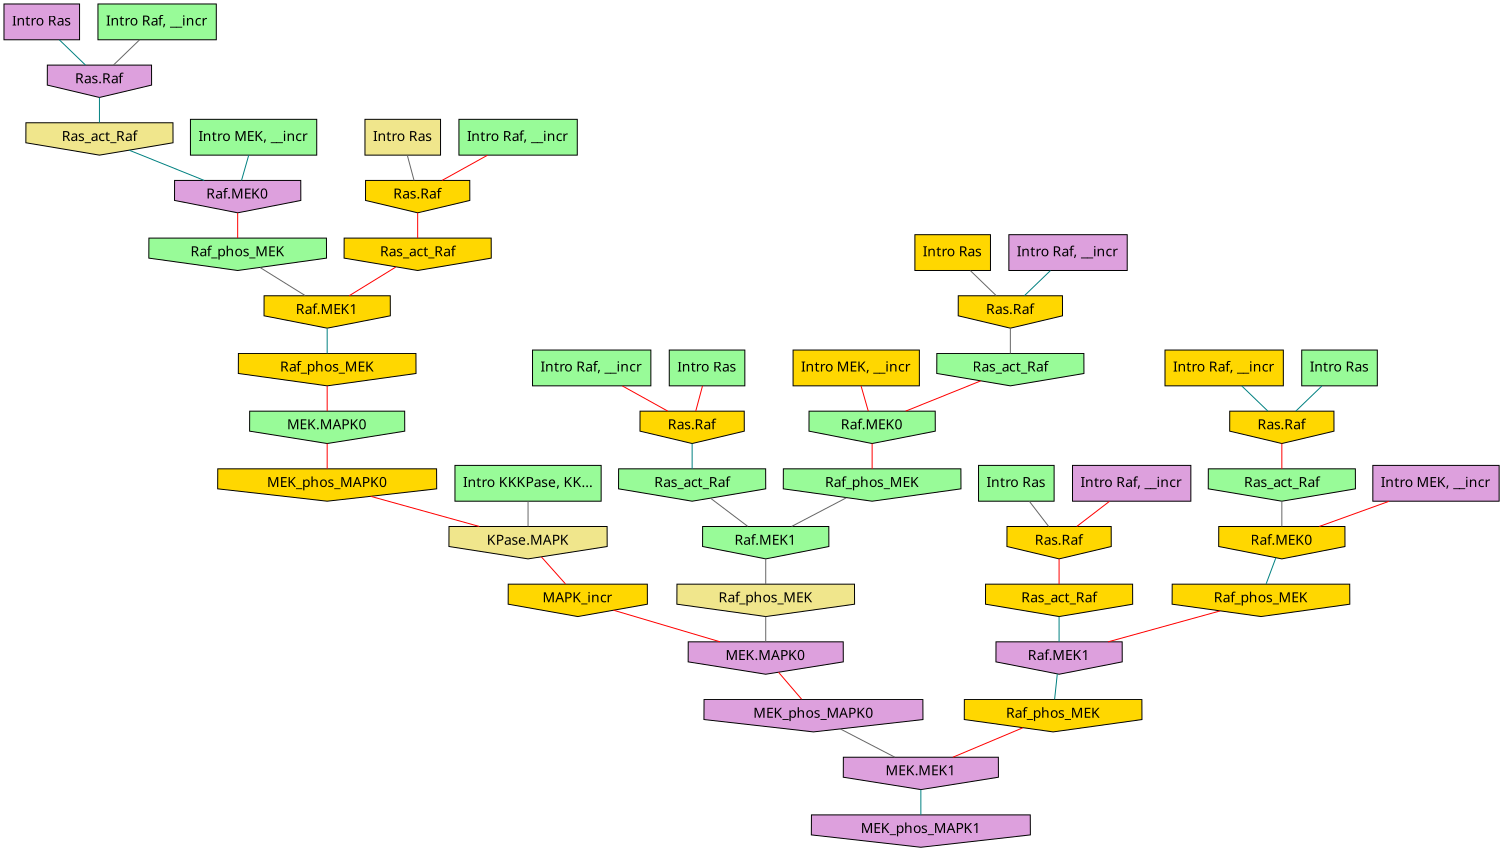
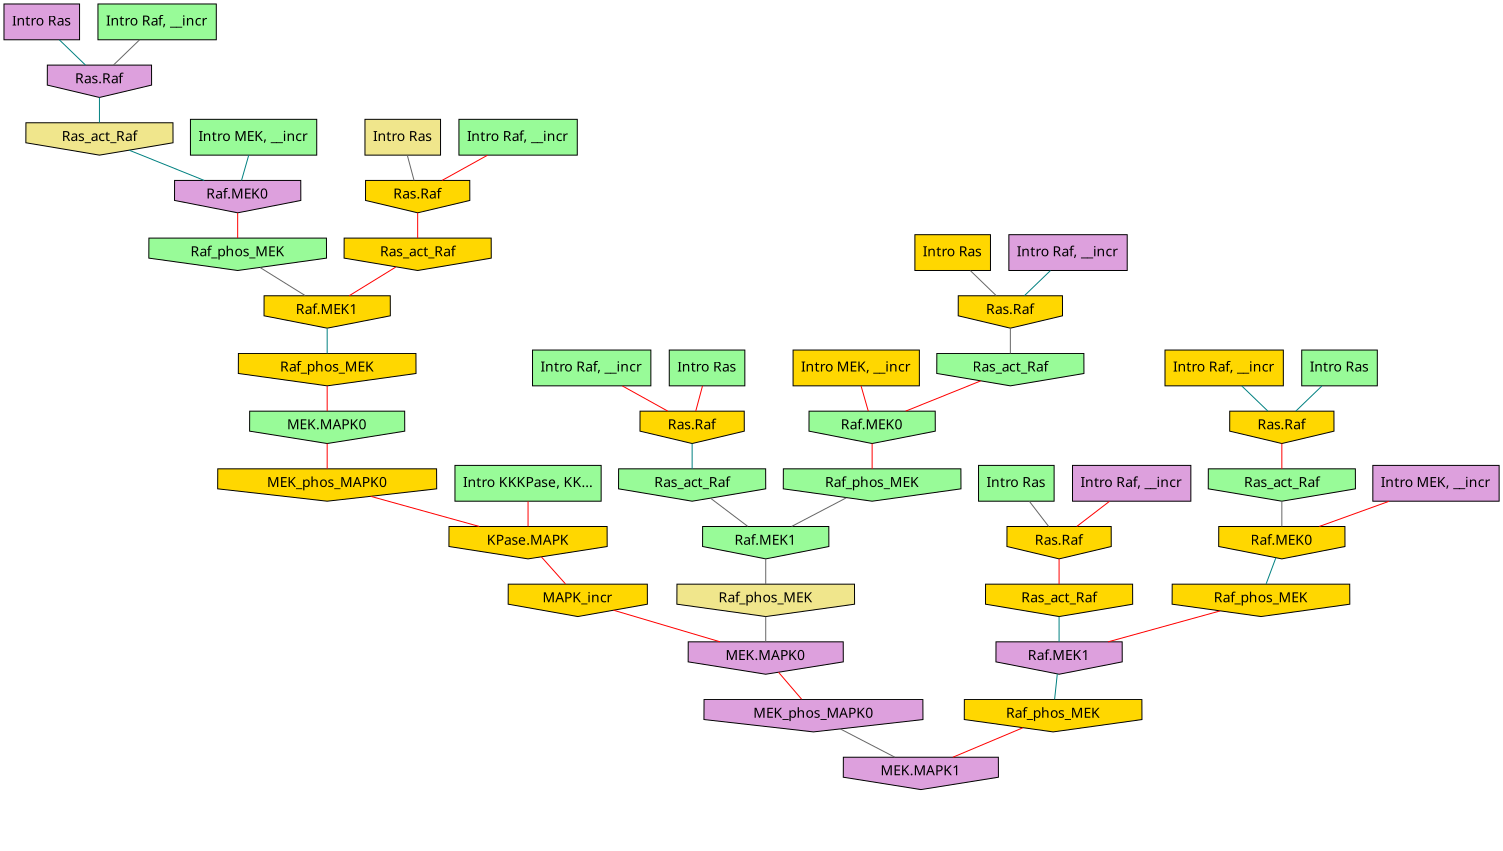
edge "Intro KKKPase, KK..." -- "KPase.MAPK": color gray40 -> red
node "KPase.MAPK": fillcolor khaki -> gold
node "MEK.MEK1": label "MEK.MEK1" -> "MEK.MAPK1"
node "MEK_phos_MAPK1": removed
